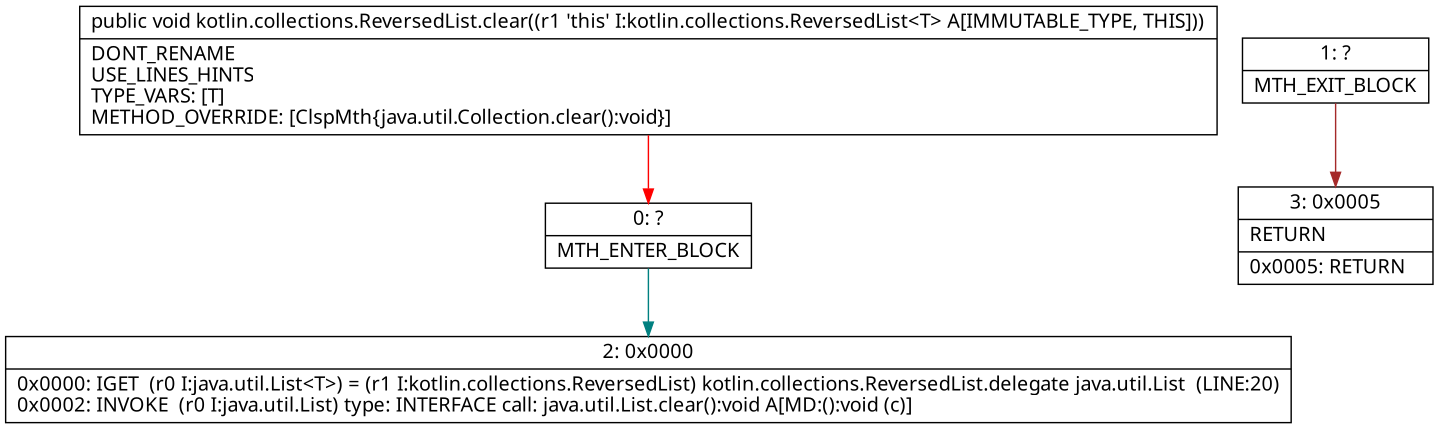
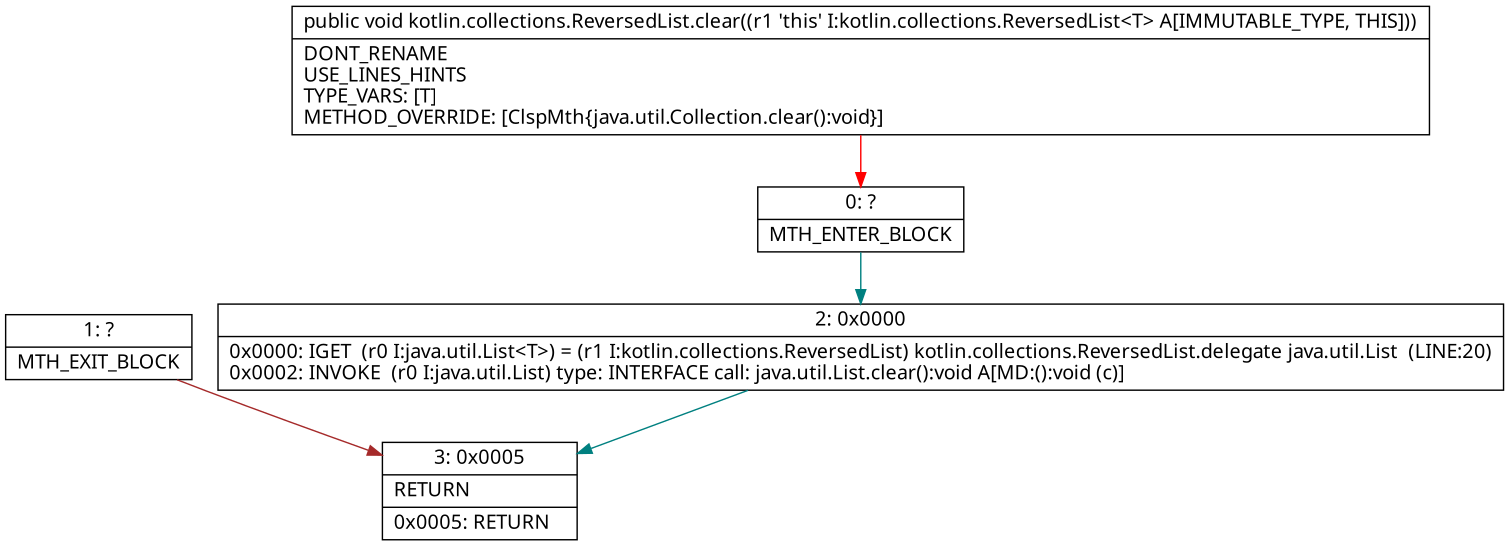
edge "2: 0x0000" -> "3: 0x0005": added
